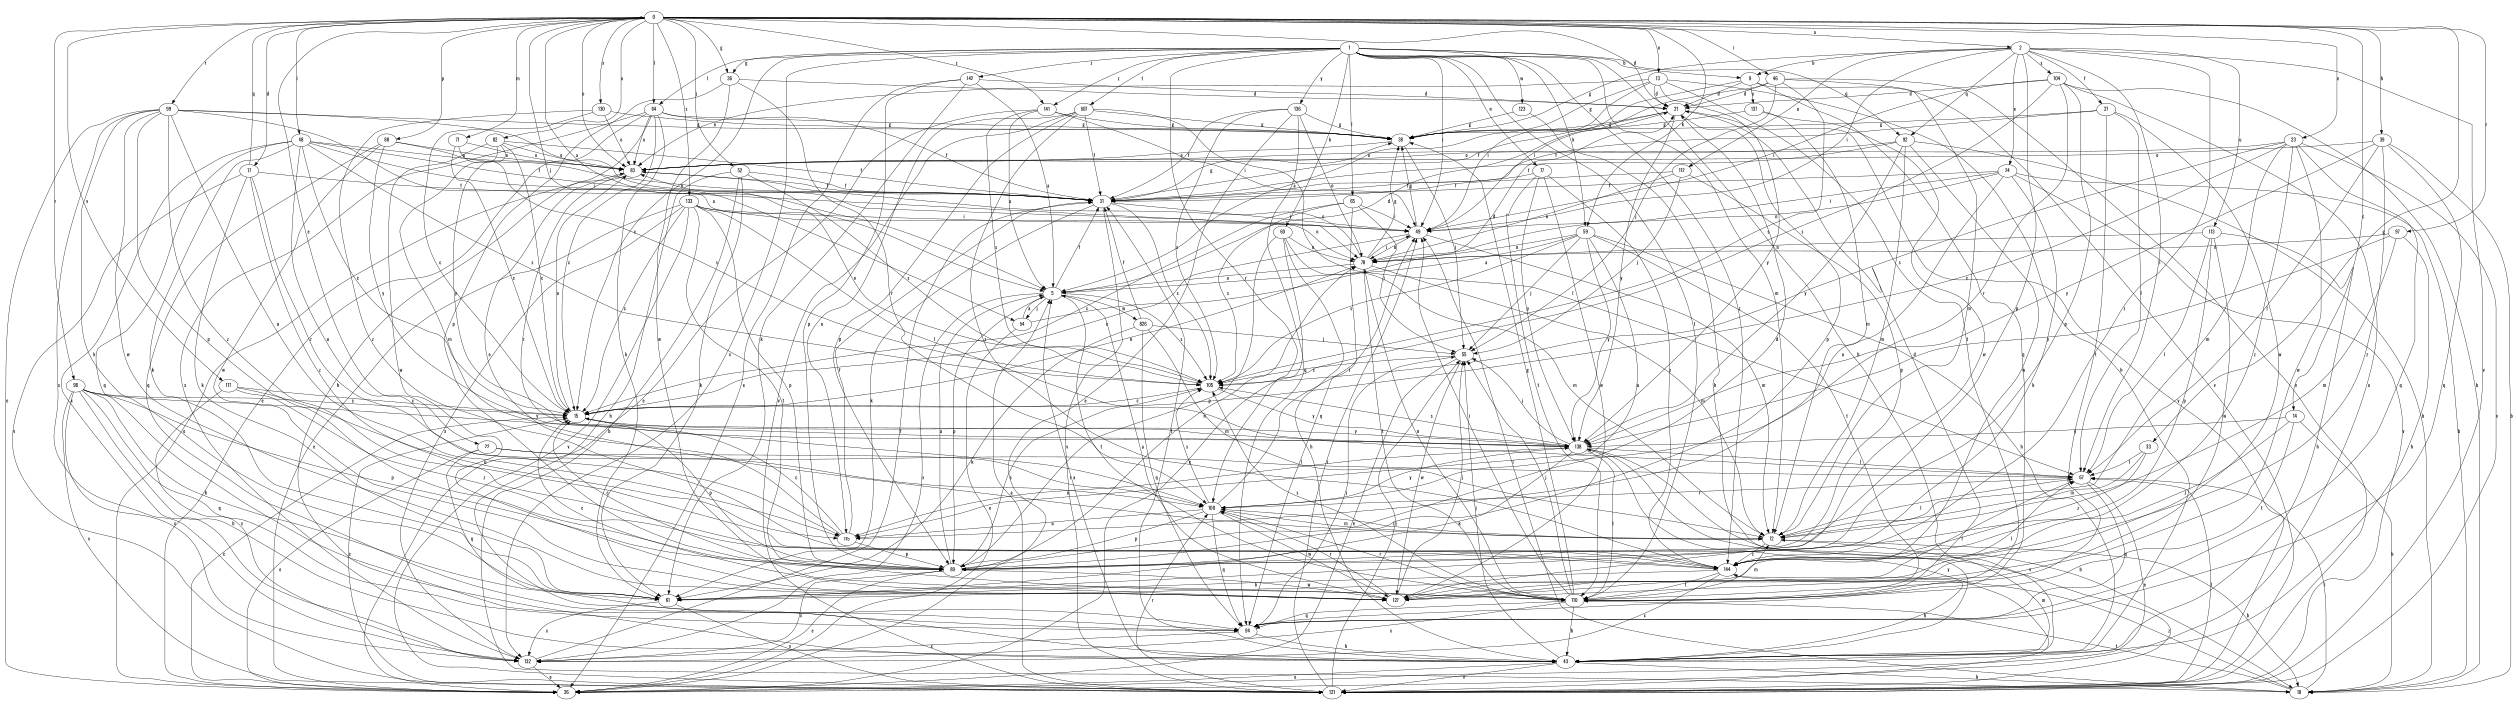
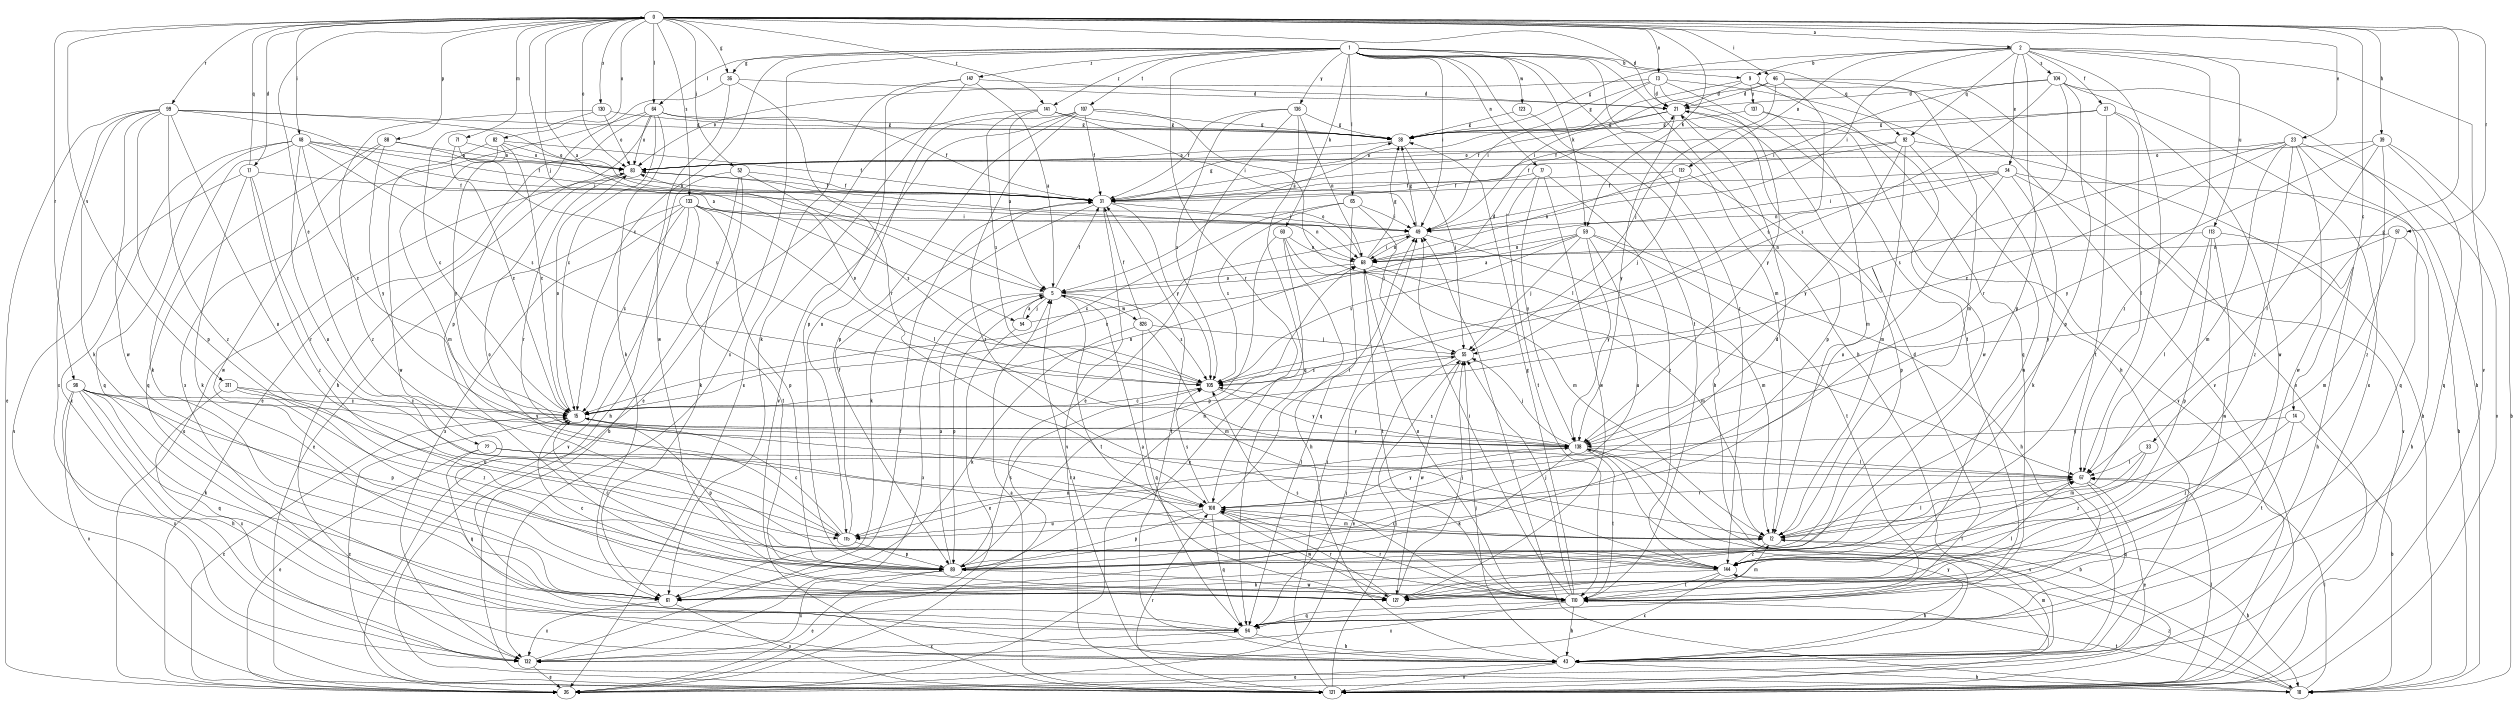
node "607": label "607" -> "107"
edge "5" -> "21": removed, label "d"
node "78": label "78" -> "68"
edge "31" -> "105": label "s" -> "y"
node "117": label "117" -> "317"
